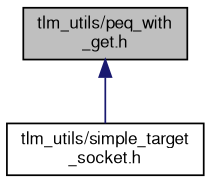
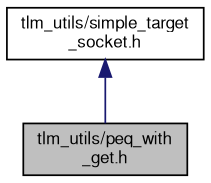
edge "tlm_utils/simple_target _socket.h" -> "tlm_utils/peq_with _get.h": reversed
